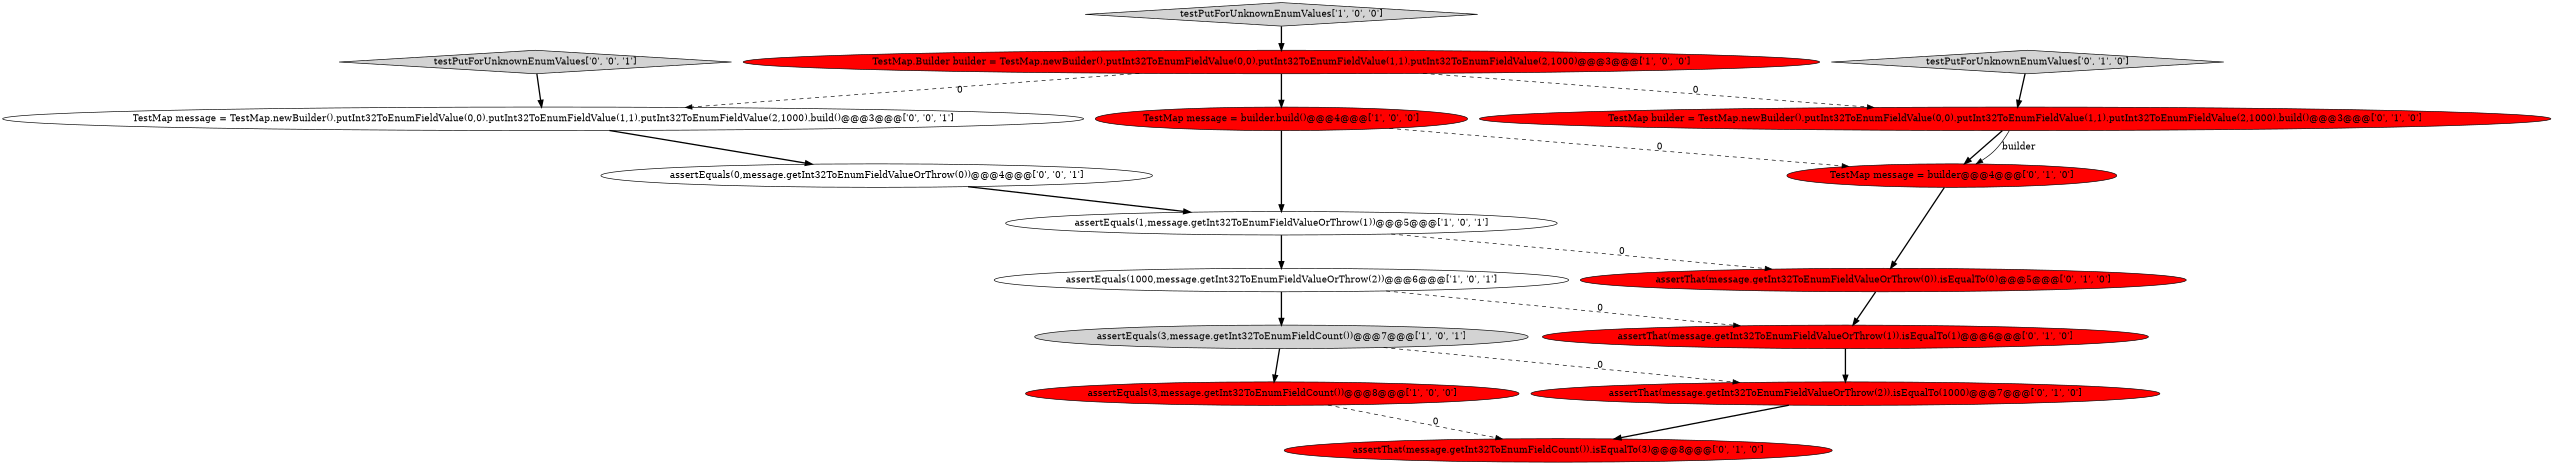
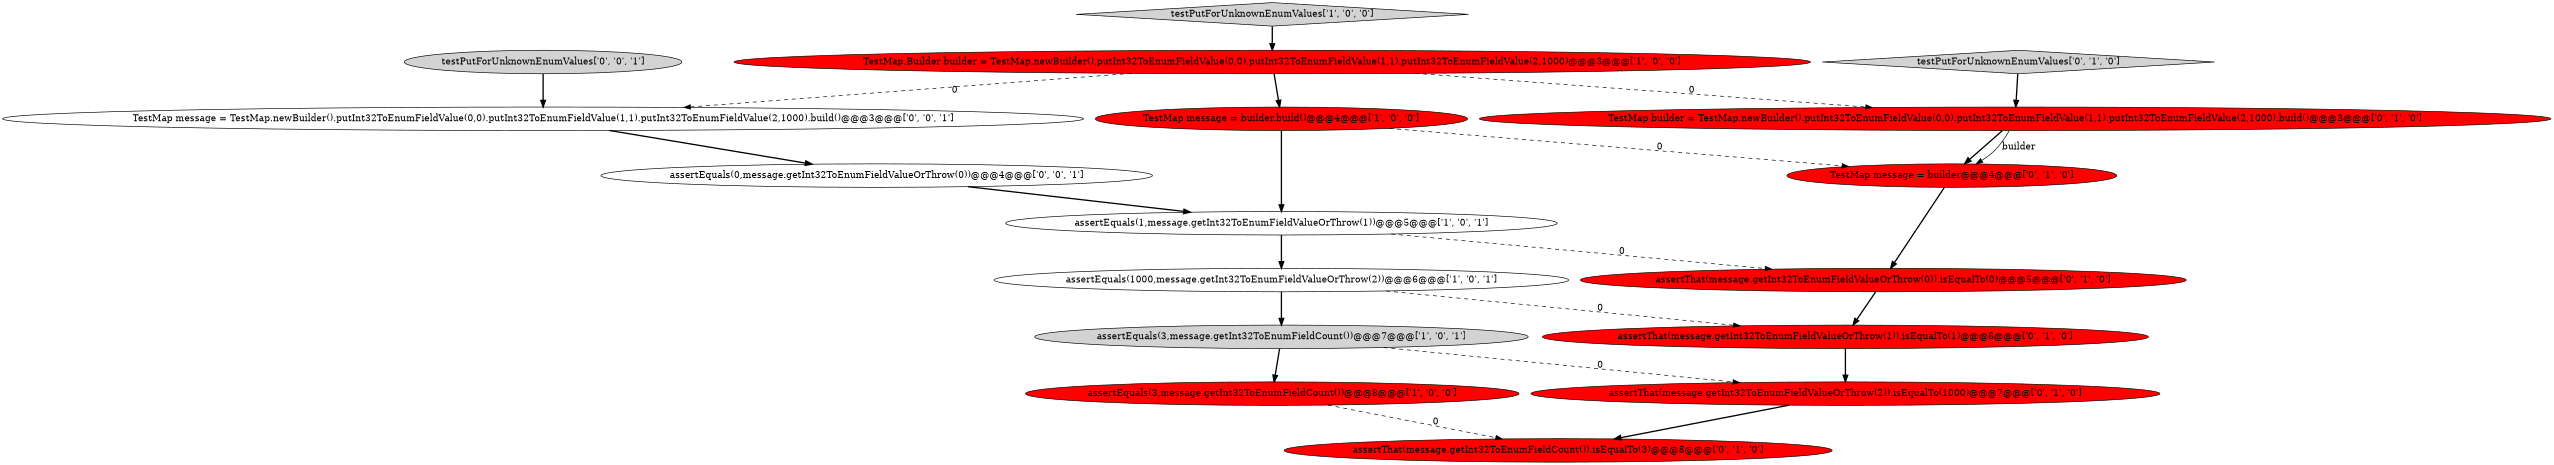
node "testPutForUnknownEnumValues['0', '0', '1']": shape diamond -> ellipse
